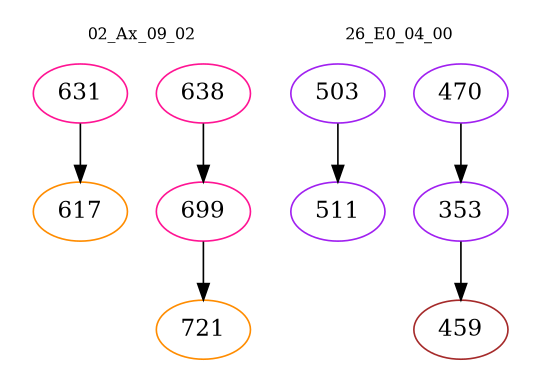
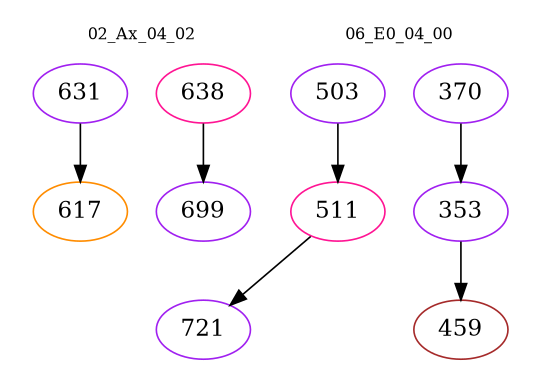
cluster "02_Ax_09_02": label "02_Ax_09_02" -> "02_Ax_04_02"
cluster "26_E0_04_00": label "26_E0_04_00" -> "06_E0_04_00"
node "631": color deeppink -> purple
node "470": label "470" -> "370"
node "699": color deeppink -> purple
node "511": color purple -> deeppink
edge "699" -> "721": now "511" -> "721"
node "721": color darkorange -> purple
